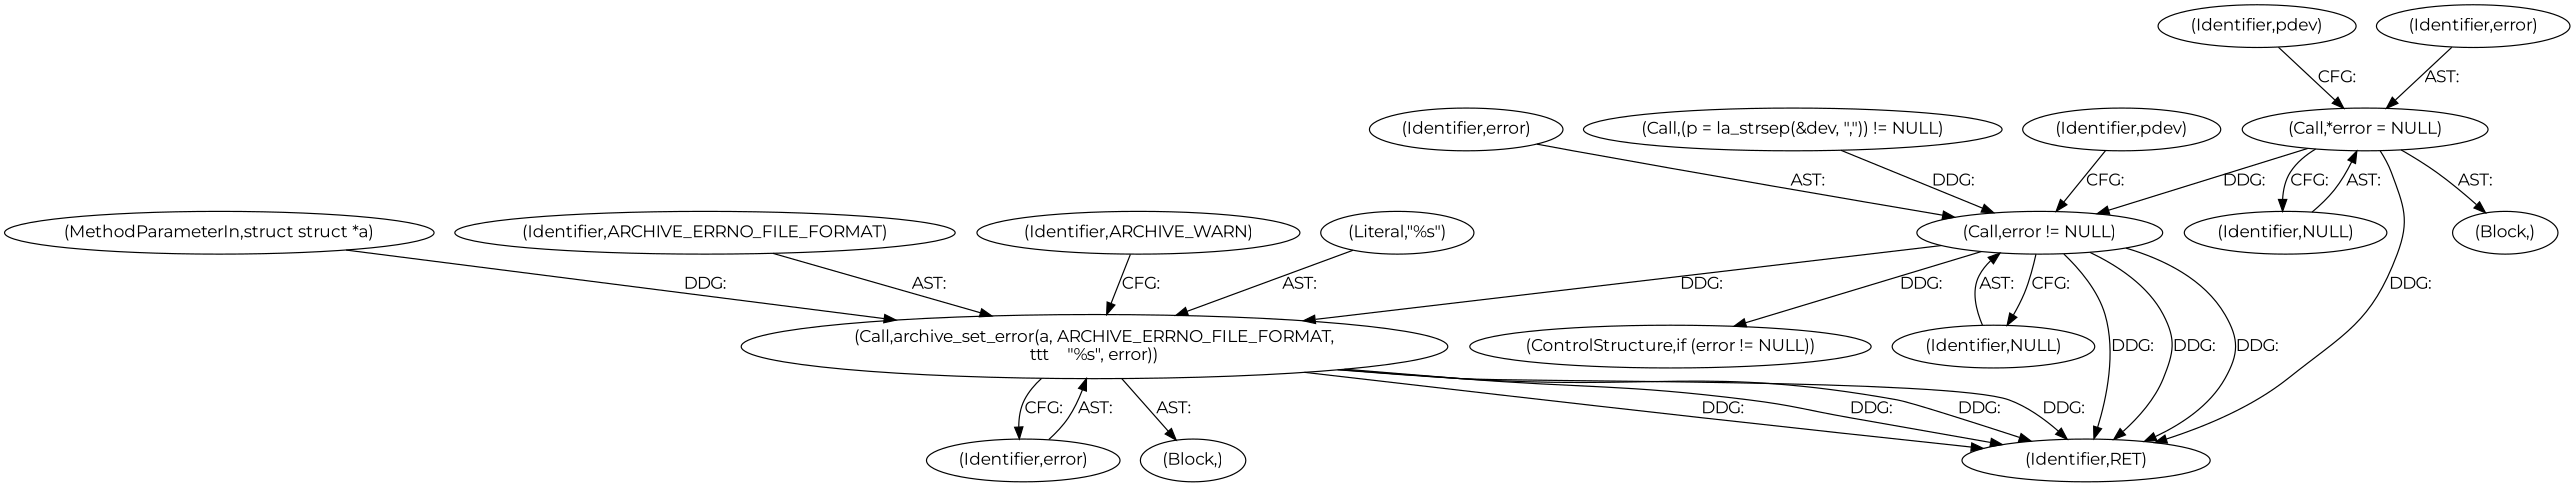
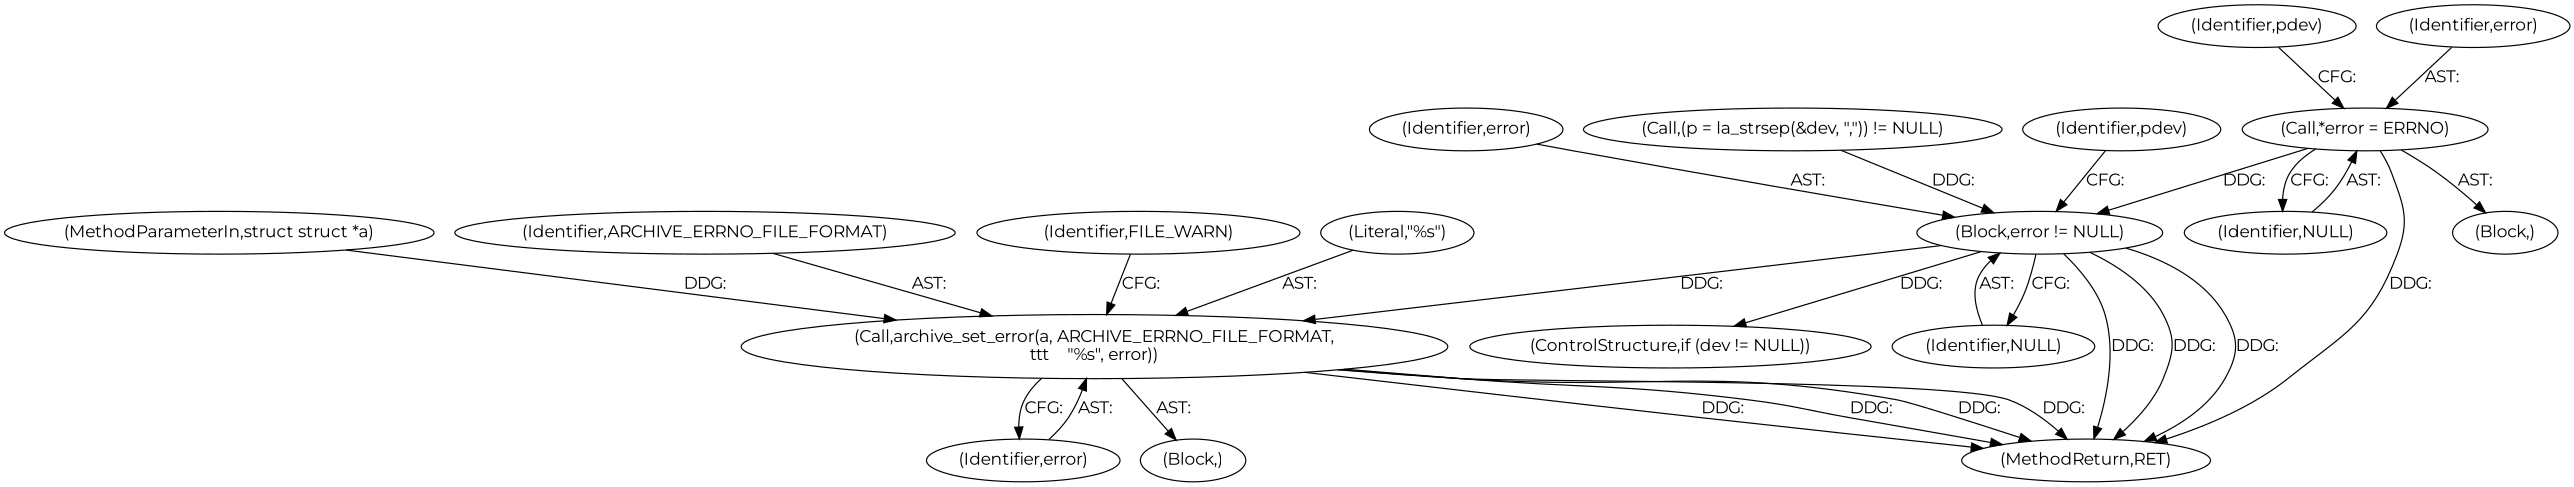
node "(Call,*error = NULL)": label "(Call,*error = NULL)" -> "(Call,*error = ERRNO)"
node "(Identifier,ARCHIVE_WARN)": label "(Identifier,ARCHIVE_WARN)" -> "(Identifier,FILE_WARN)"
node "(Call,error != NULL)": label "(Call,error != NULL)" -> "(Block,error != NULL)"
node "(ControlStructure,if (error != NULL))": label "(ControlStructure,if (error != NULL))" -> "(ControlStructure,if (dev != NULL))"
node "(Identifier,RET)": label "(Identifier,RET)" -> "(MethodReturn,RET)"
